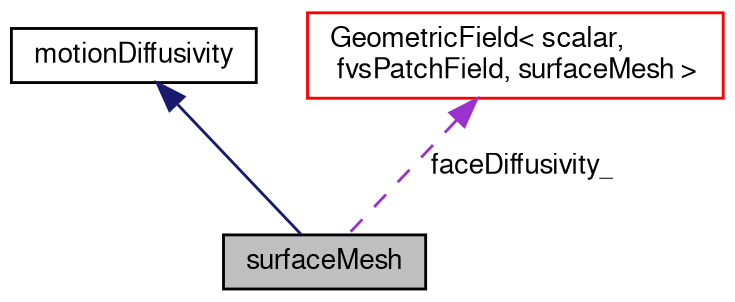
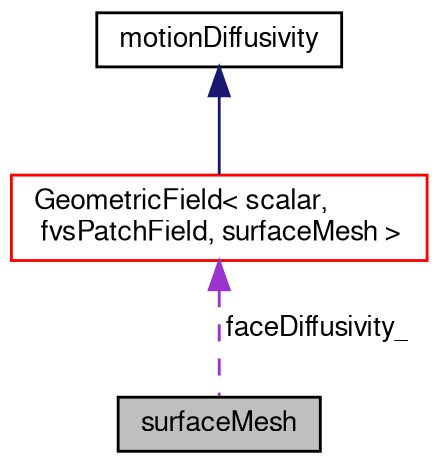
edge "surfaceMesh" -> "motionDiffusivity": now "GeometricField< scalar, fvsPatchField, surfaceMesh >" -> "motionDiffusivity"
